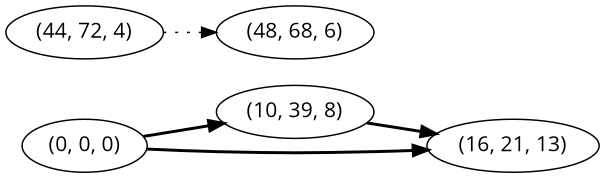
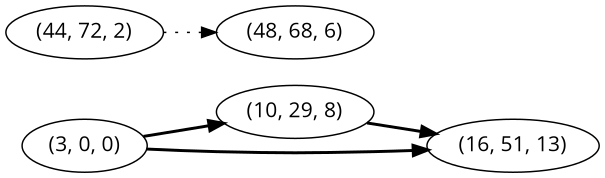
node "(44, 72, 4)": label "(44, 72, 4)" -> "(44, 72, 2)"
node "(10, 39, 8)": label "(10, 39, 8)" -> "(10, 29, 8)"
node "(0, 0, 0)": label "(0, 0, 0)" -> "(3, 0, 0)"
node "(16, 21, 13)": label "(16, 21, 13)" -> "(16, 51, 13)"
